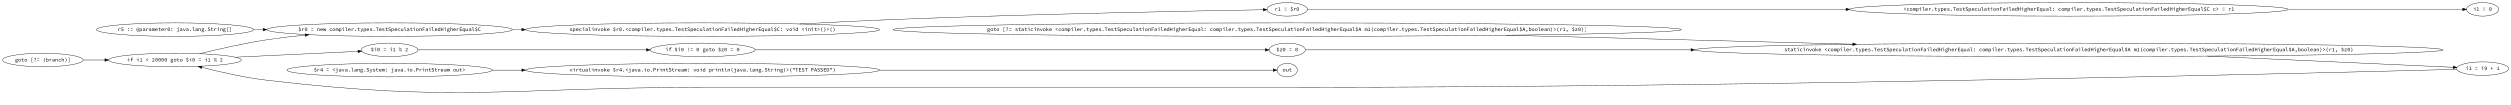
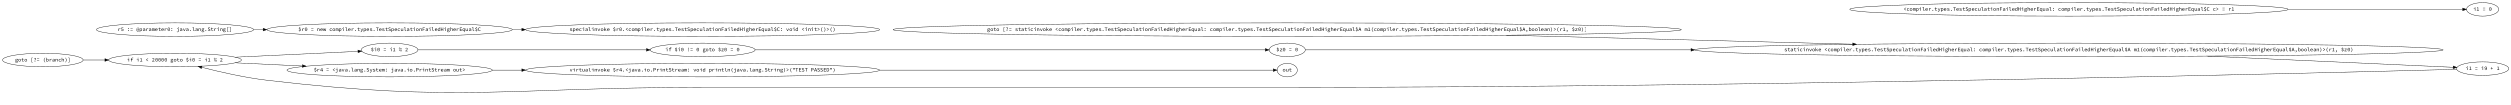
node "r1 = $r0": removed
edge "if i1 < 20000 goto $i0 = i1 % 2" -> "$r0 = new compiler.types.TestSpeculationFailedHigherEqual$C": now "if i1 < 20000 goto $i0 = i1 % 2" -> "$r4 = <java.lang.System: java.io.PrintStream out>"
